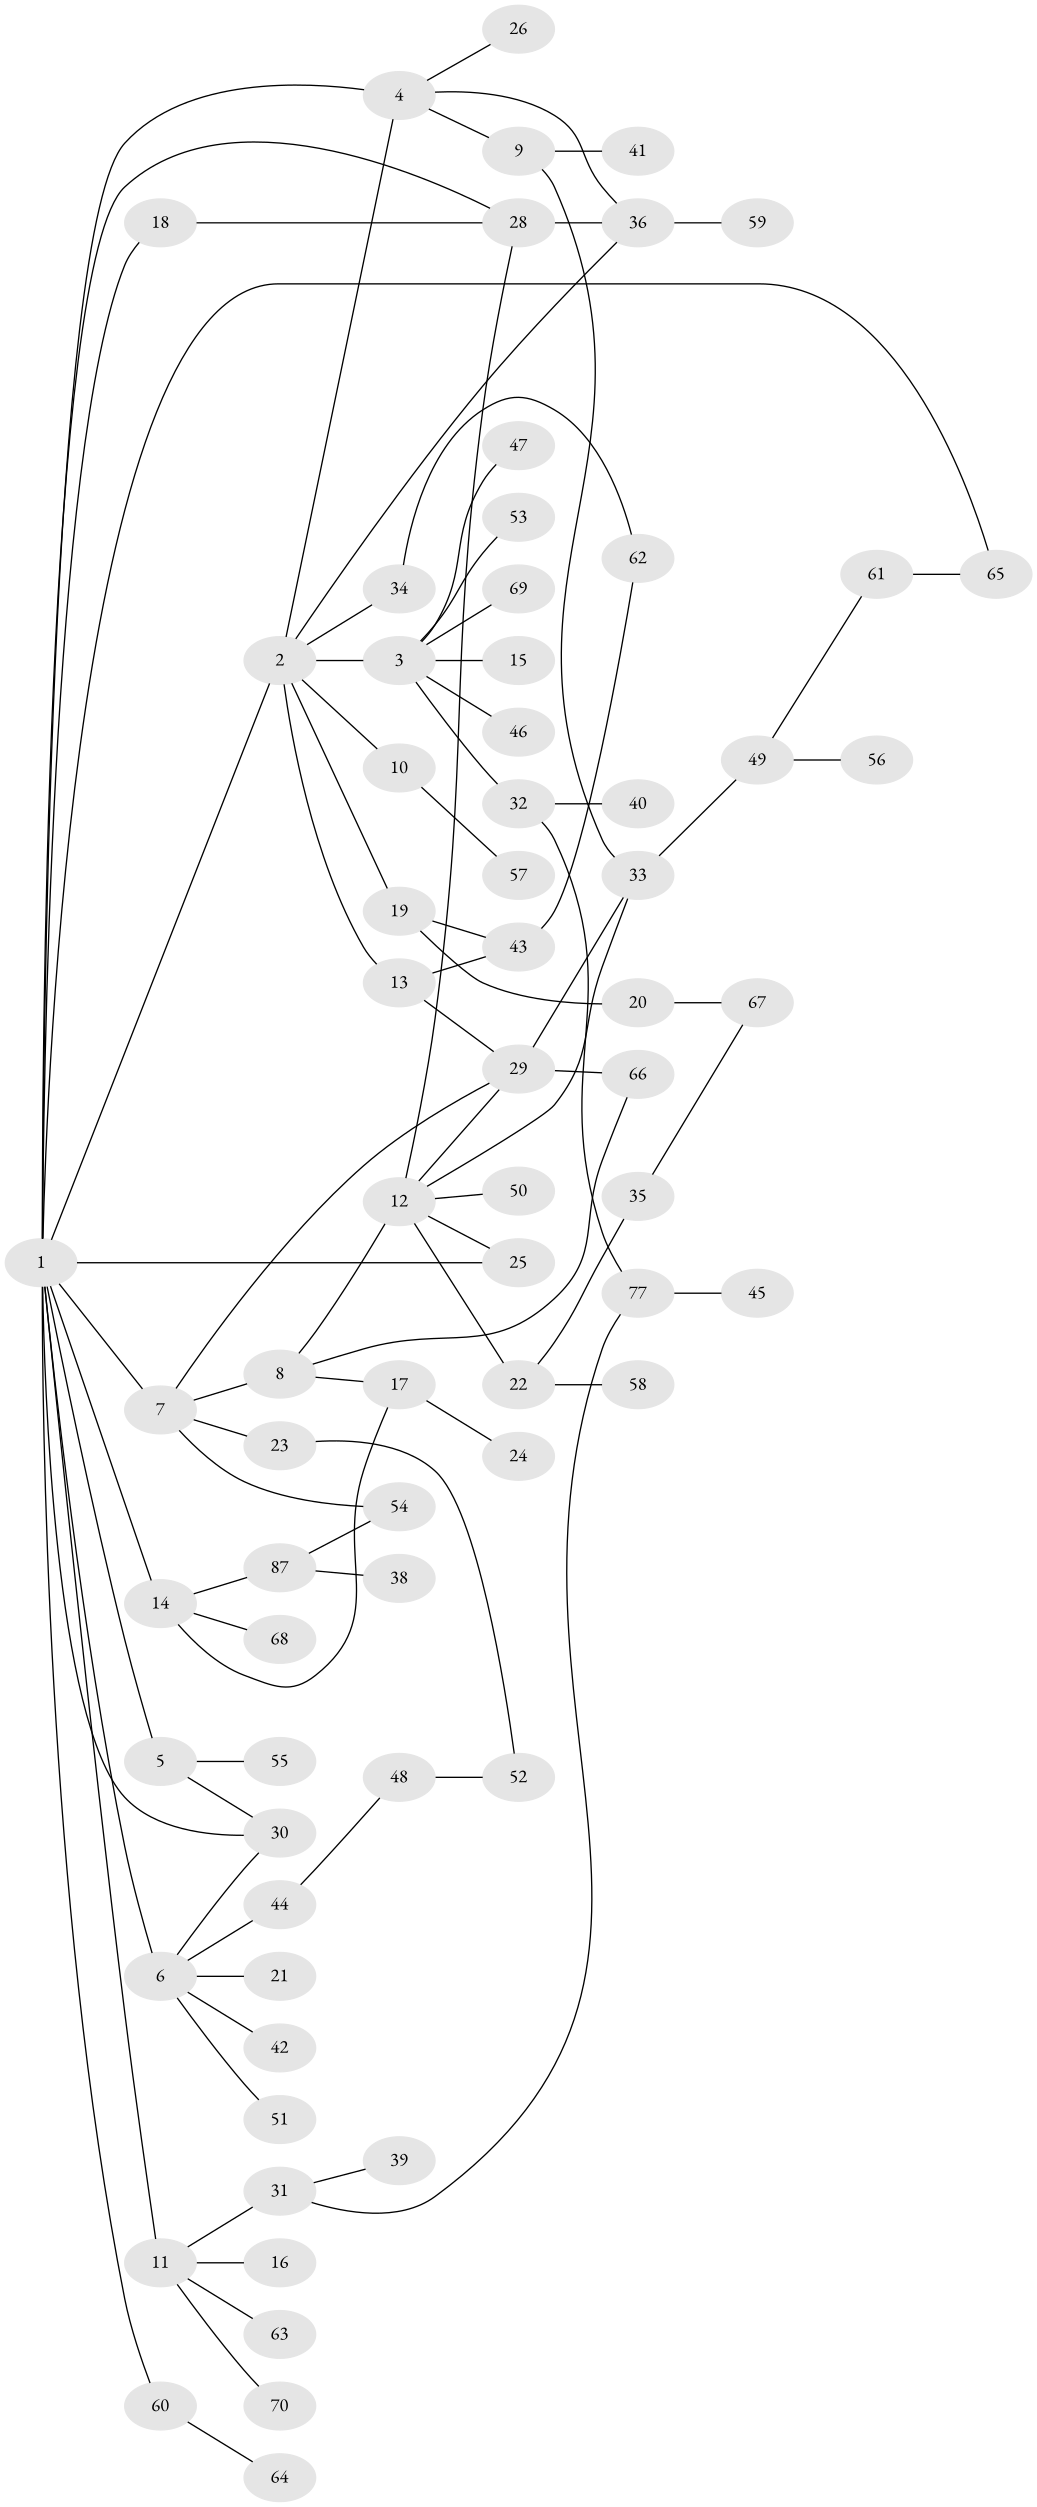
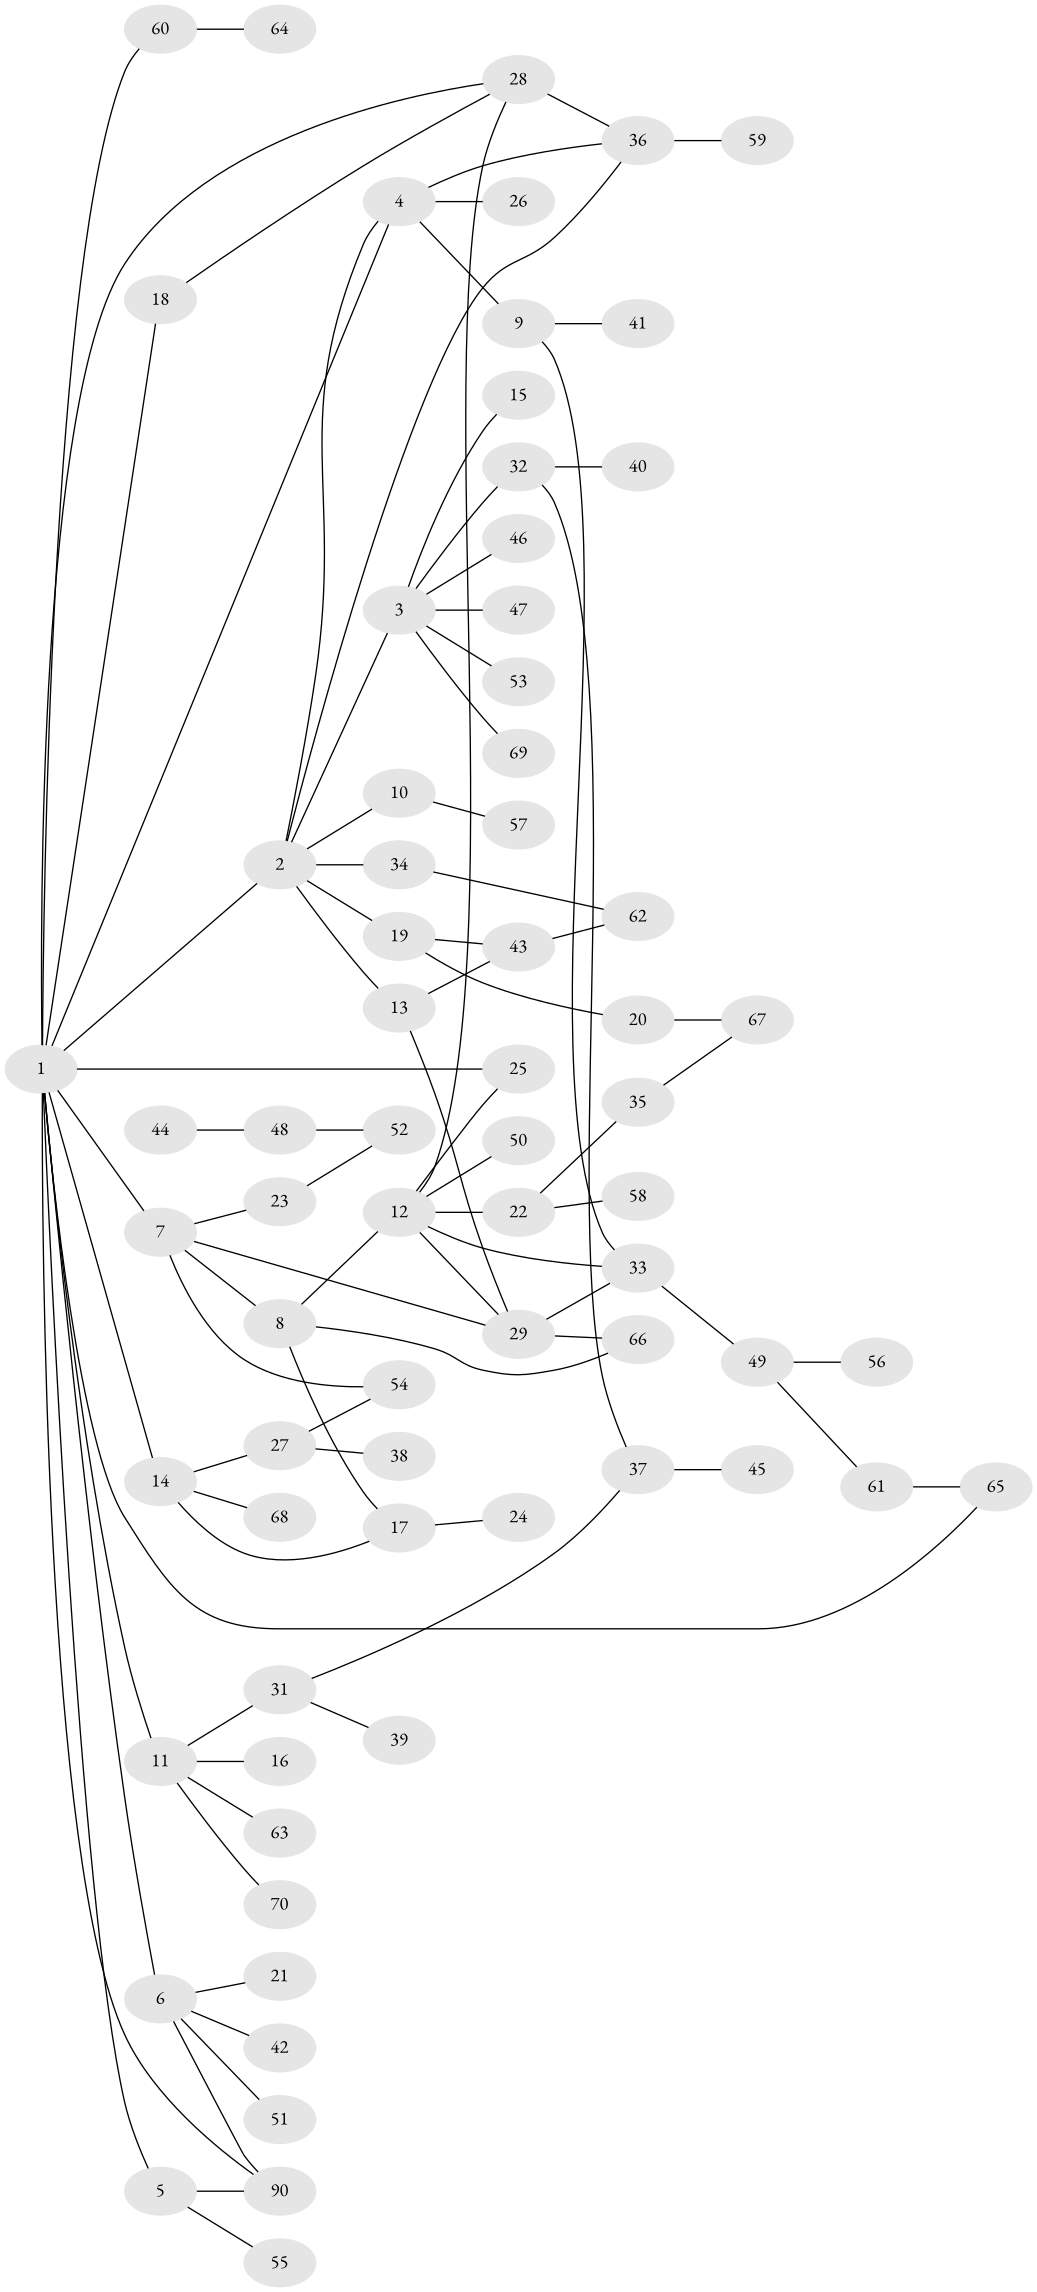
node "77": label "77" -> "37"
node "87": label "87" -> "27"
node "30": label "30" -> "90"
edge "44" -- "6": removed
